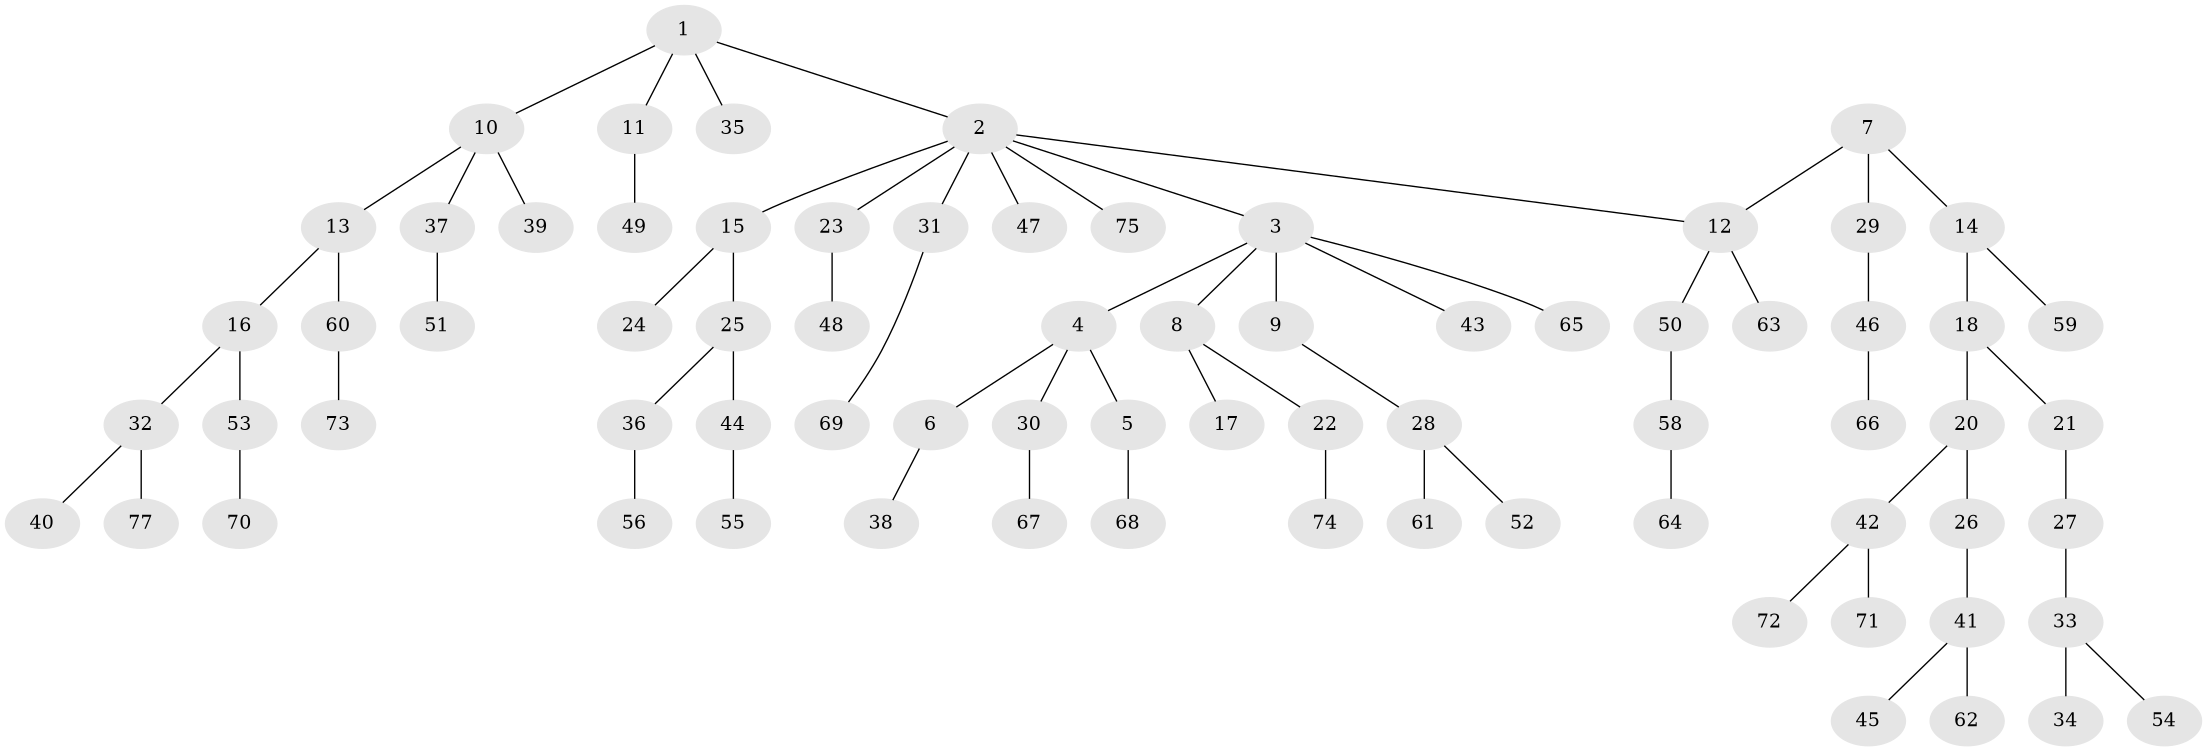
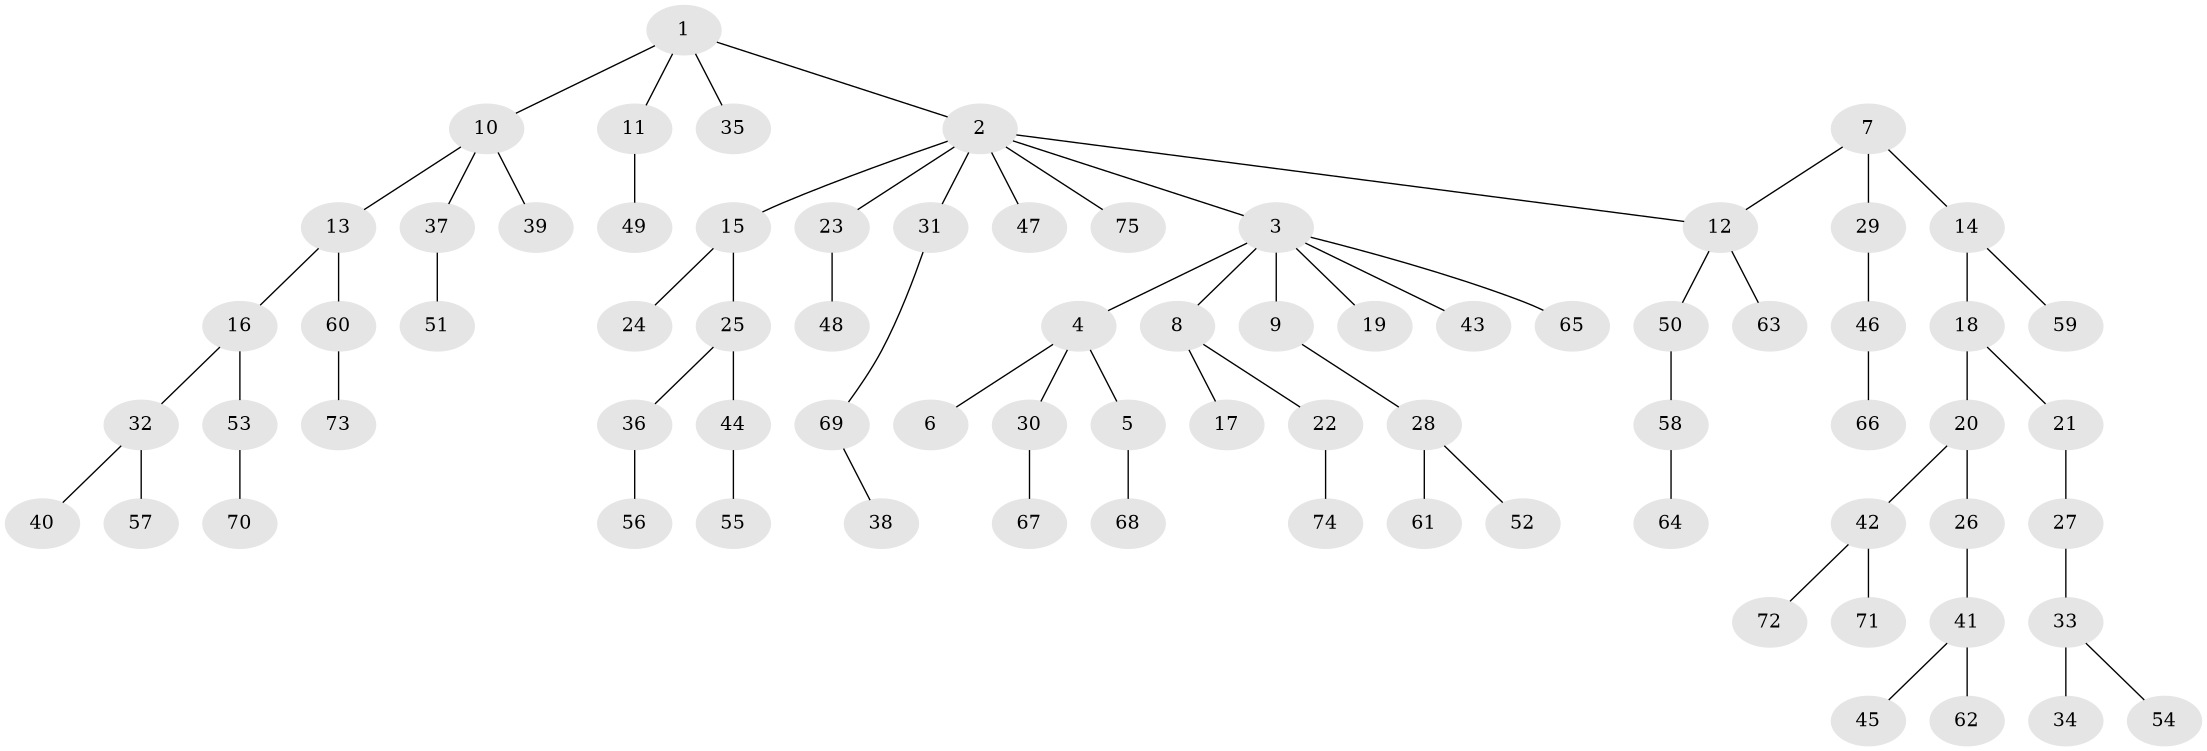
node "19": added
edge "6" -- "38": now "69" -- "38"
node "77": label "77" -> "57"
